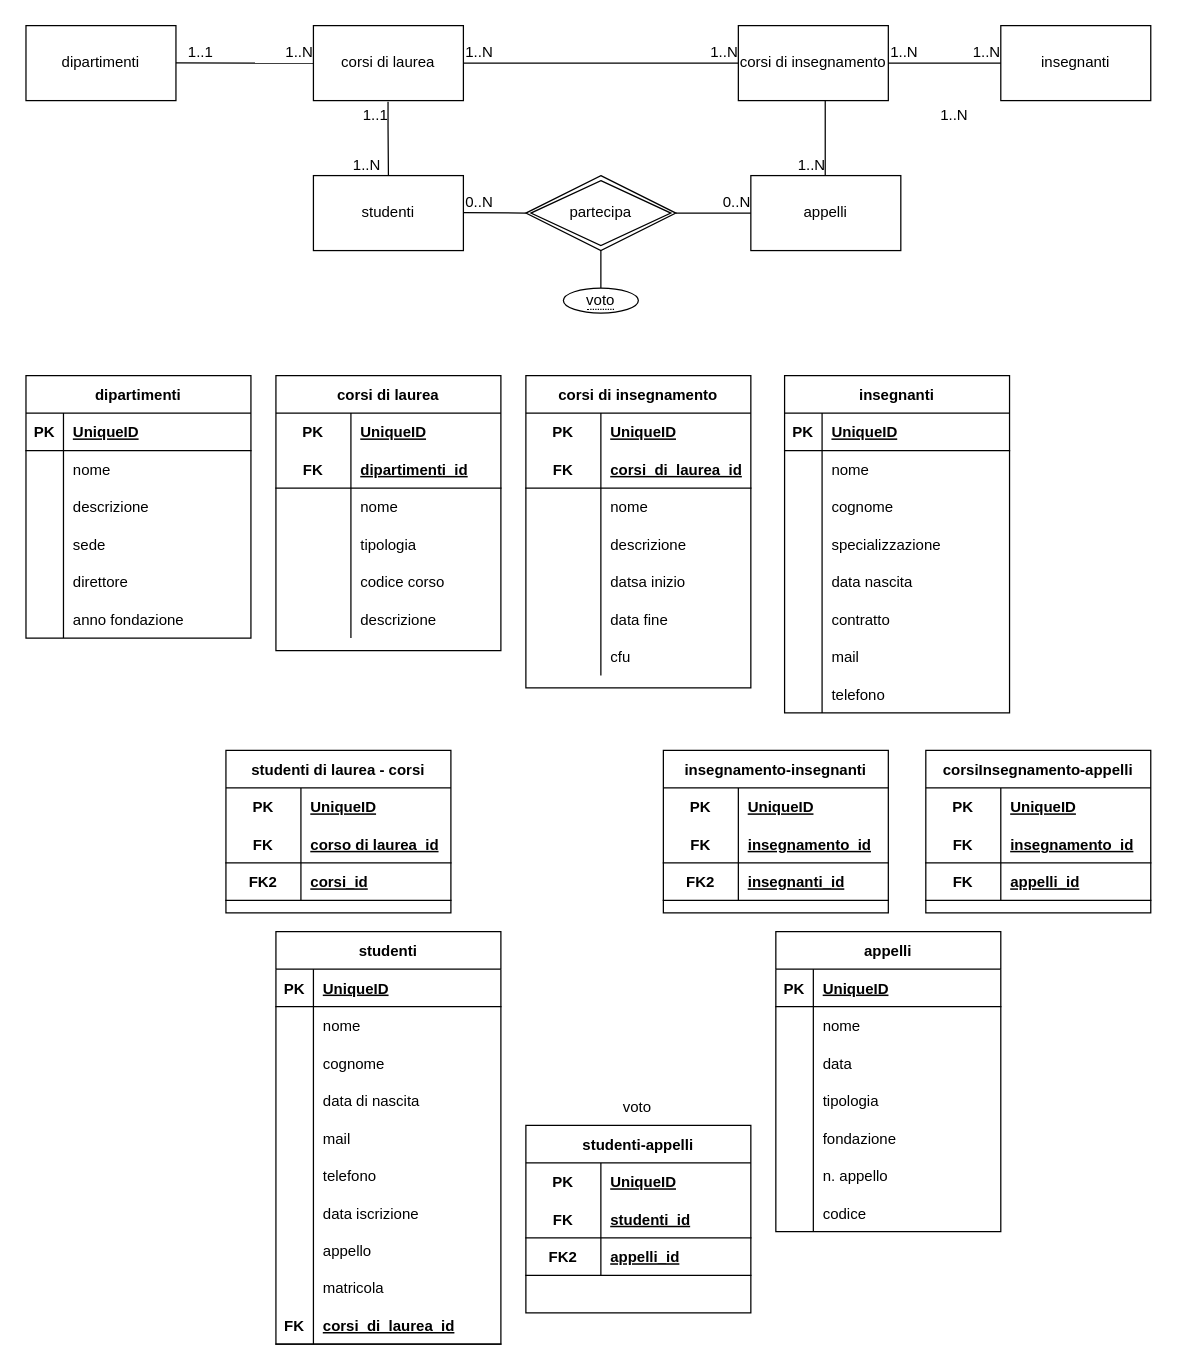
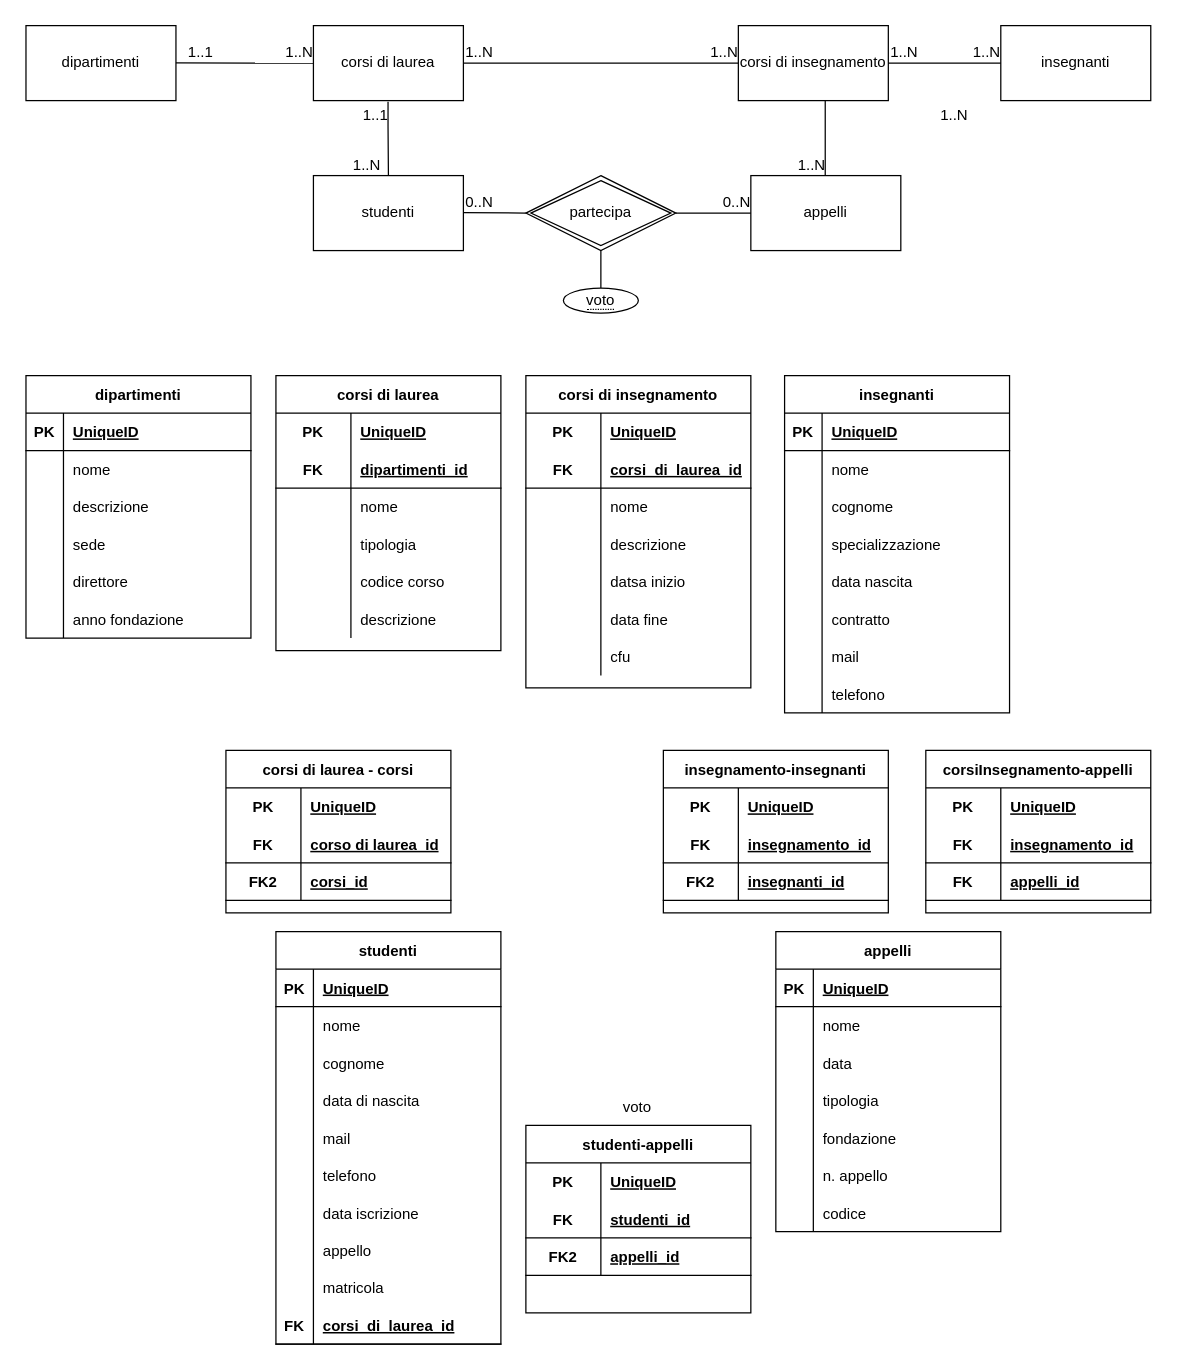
node "studenti di laurea - corsi": label "studenti di laurea - corsi" -> "corsi di laurea - corsi"
